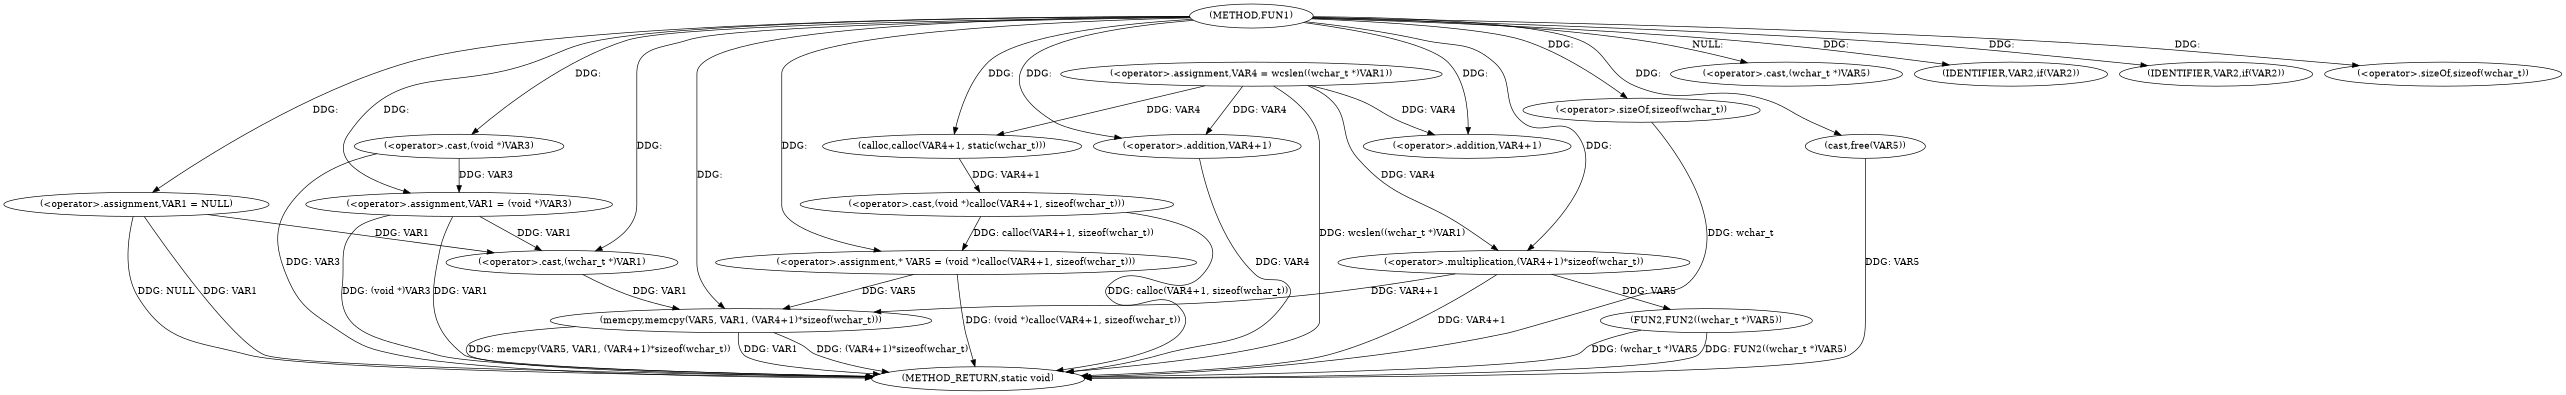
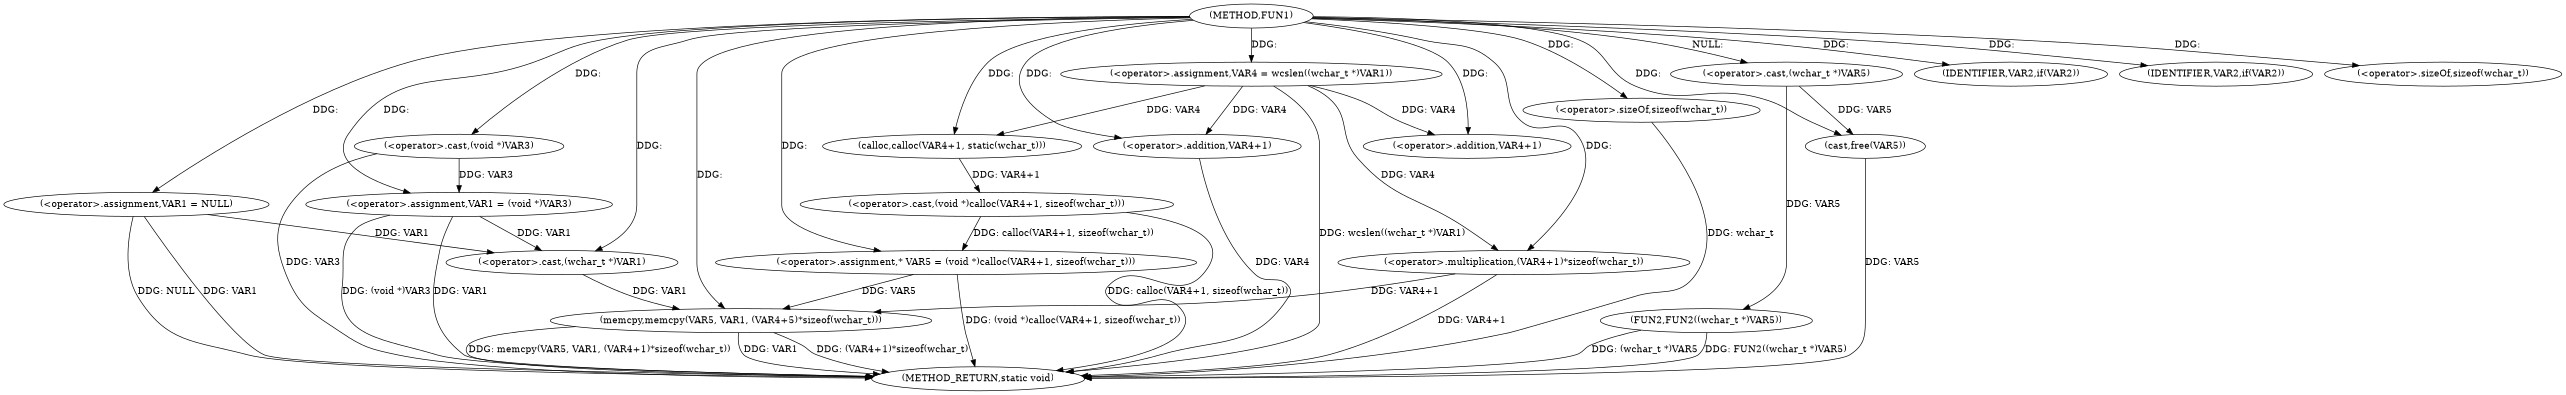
edge "(METHOD,FUN1)" -> "(<operator>.assignment,VAR4 = wcslen((wchar_t *)VAR1))": added, label "DDG:"
edge "(<operator>.cast,(wchar_t *)VAR5)" -> "(cast,free(VAR5))": added, label "DDG: VAR5"
edge "(<operator>.multiplication,(VAR4+1)*sizeof(wchar_t))" -> "(FUN2,FUN2((wchar_t *)VAR5))": now "(<operator>.cast,(wchar_t *)VAR5)" -> "(FUN2,FUN2((wchar_t *)VAR5))"
node "(memcpy,memcpy(VAR5, VAR1, (VAR4+1)*sizeof(wchar_t)))": label "(memcpy,memcpy(VAR5, VAR1, (VAR4+1)*sizeof(wchar_t)))" -> "(memcpy,memcpy(VAR5, VAR1, (VAR4+5)*sizeof(wchar_t)))"
